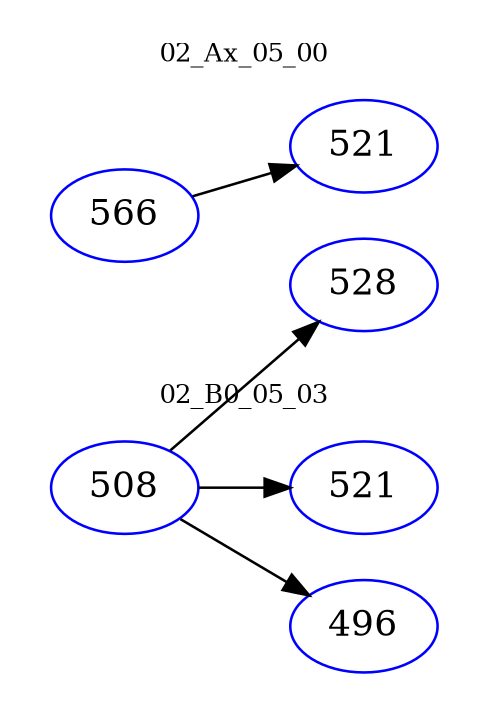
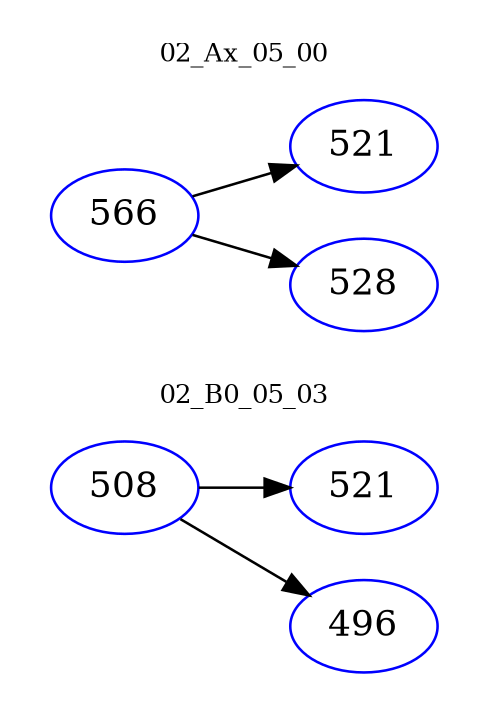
edge "508" -> "528": now "566" -> "528"
